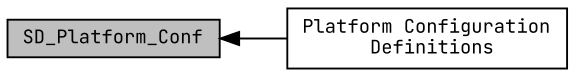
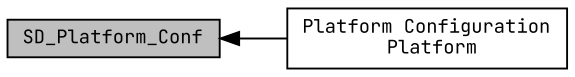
node "Platform Configuration Definitions": label "Platform Configuration Definitions" -> "Platform Configuration Platform"
